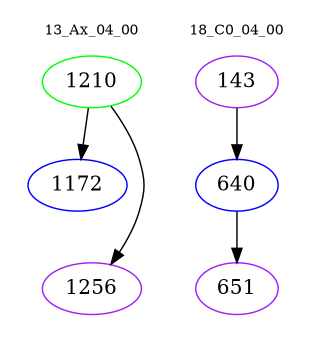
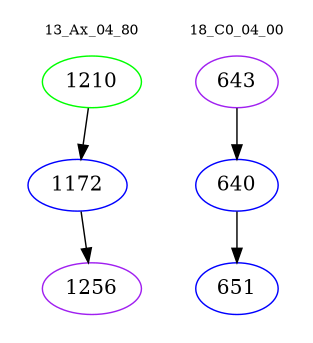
cluster "13_Ax_04_00": label "13_Ax_04_00" -> "13_Ax_04_80"
node "143": label "143" -> "643"
edge "1210" -> "1256": now "1172" -> "1256"
node "651": color purple -> blue
